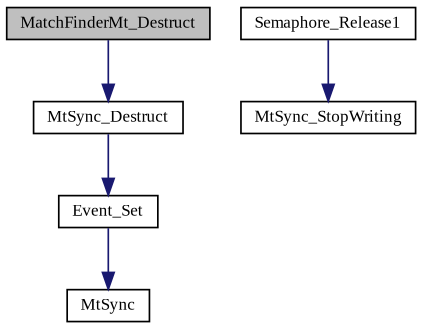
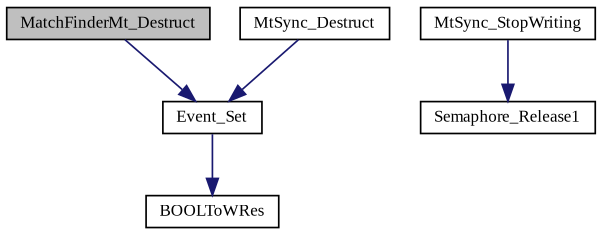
edge "MatchFinderMt_Destruct" -> "MtSync_Destruct": now "MatchFinderMt_Destruct" -> "Event_Set"
edge "Semaphore_Release1" -> "MtSync_StopWriting": reversed
node "MtSync": label "MtSync" -> "BOOLToWRes"
